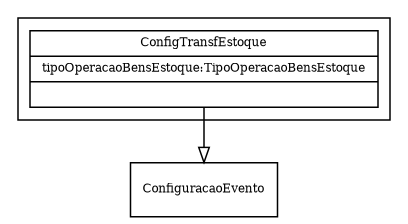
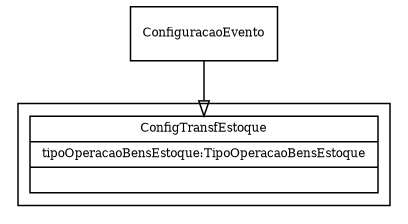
edge "ConfigTransfEstoque" -> "ConfiguracaoEvento": reversed
